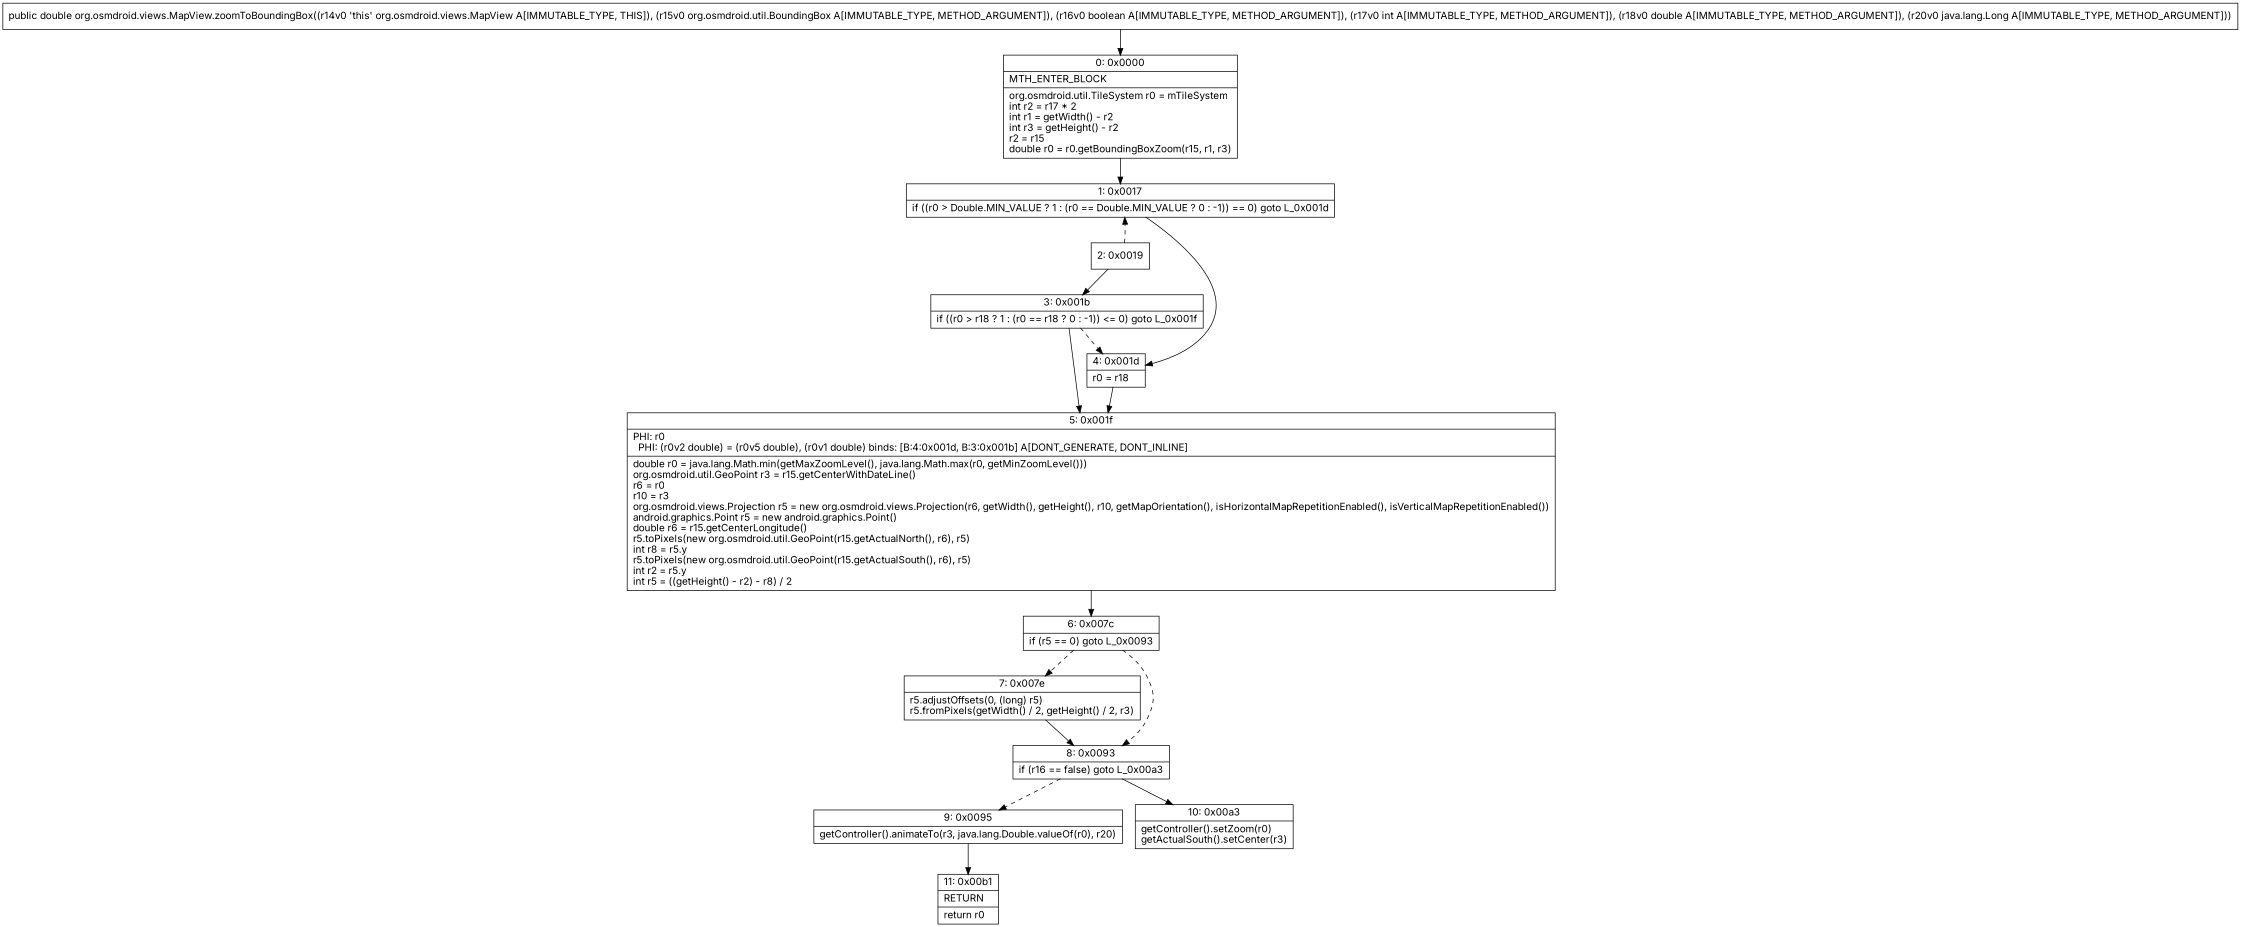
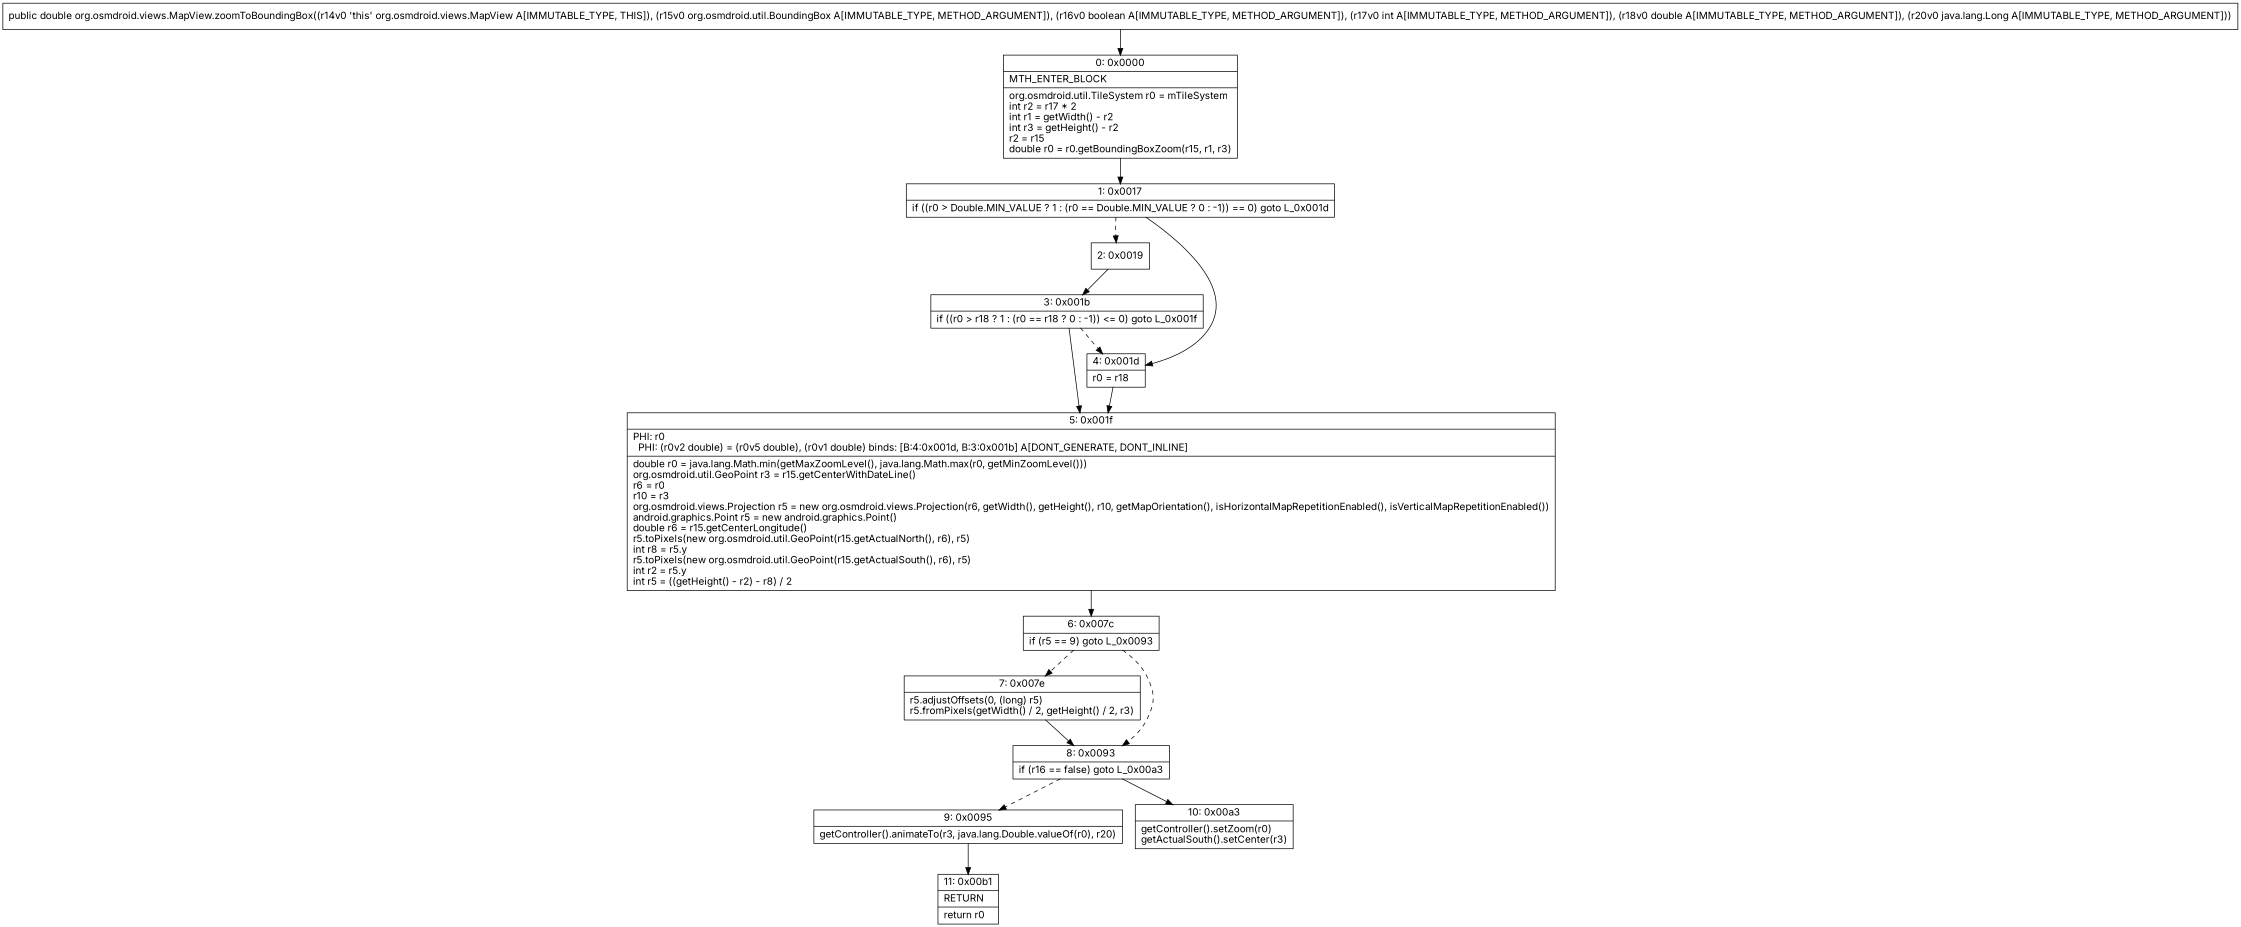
edge "2: 0x0019" -> "1: 0x0017": reversed
node "6: 0x007c": text "if (r5 == 0) goto L_0x0093" -> "if (r5 == 9) goto L_0x0093"
